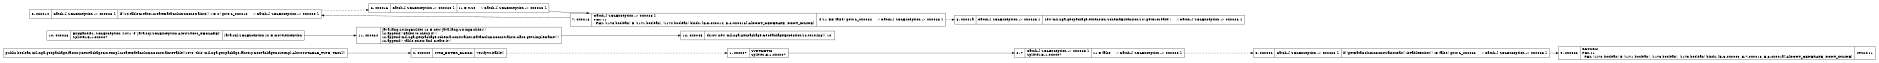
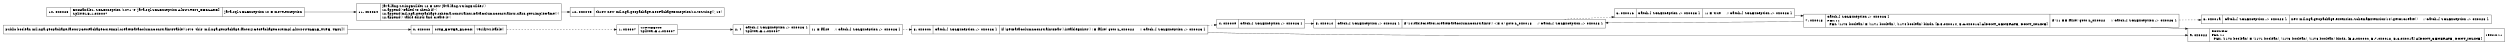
node "4: 0x000e": added
edge "7: 0x0018" -> "9: 0x0022": added
